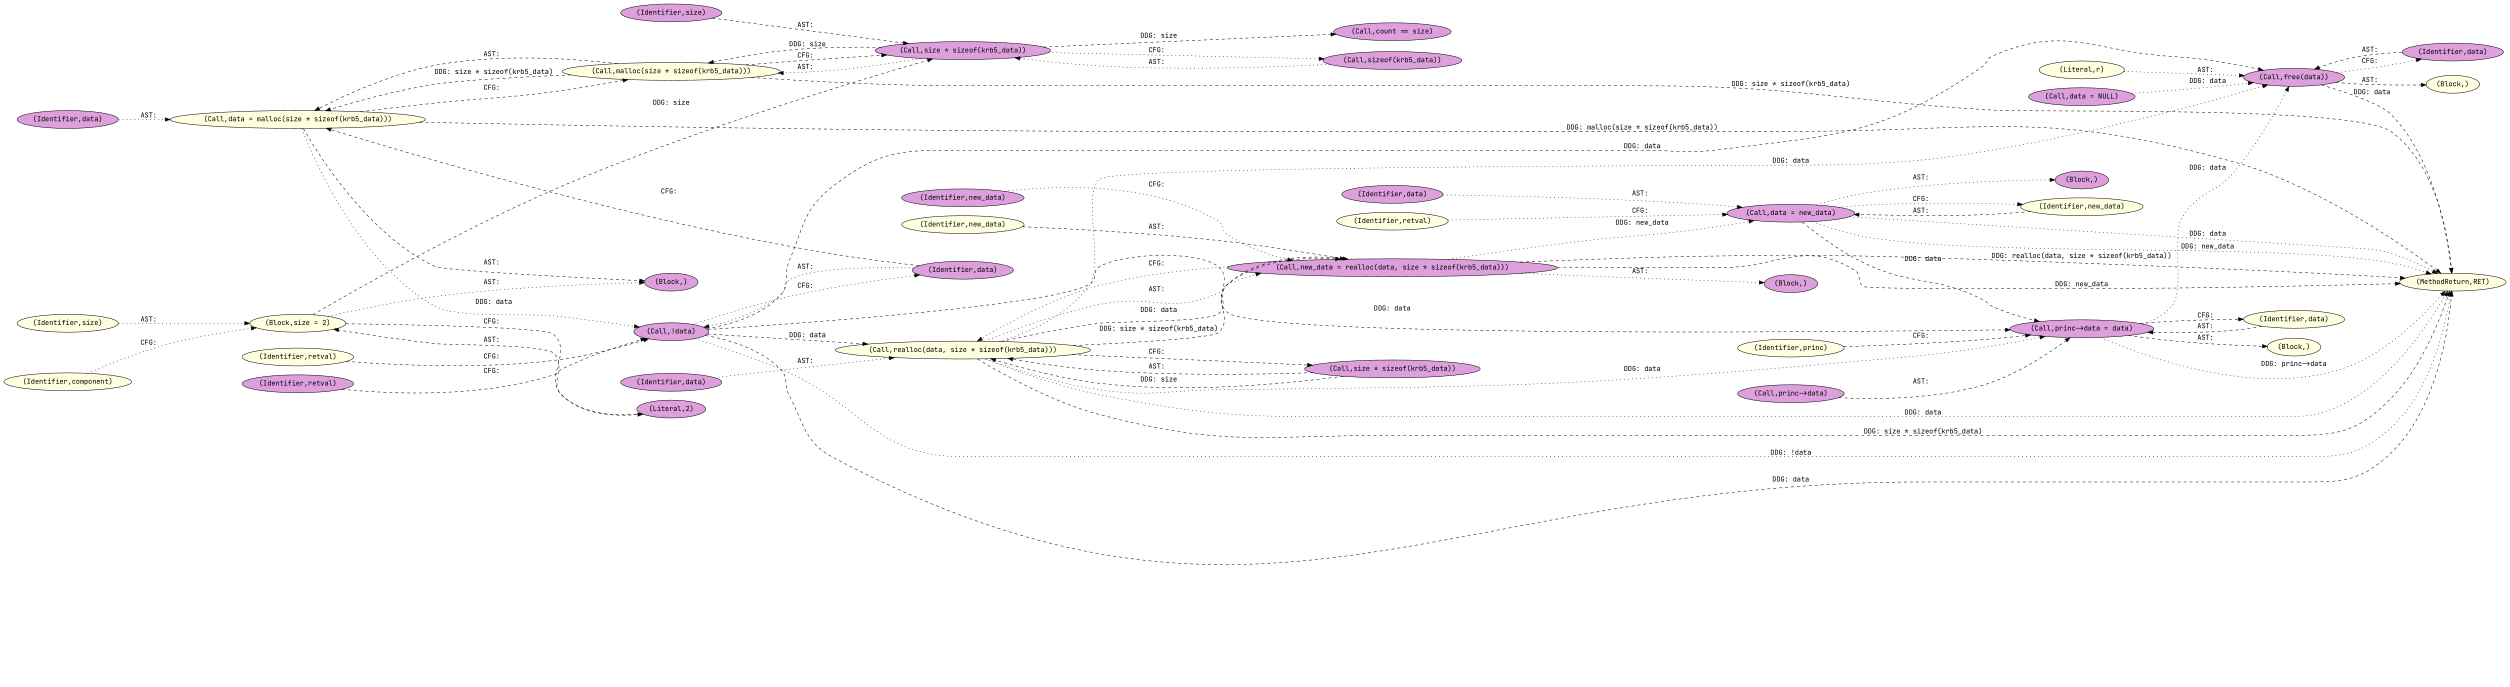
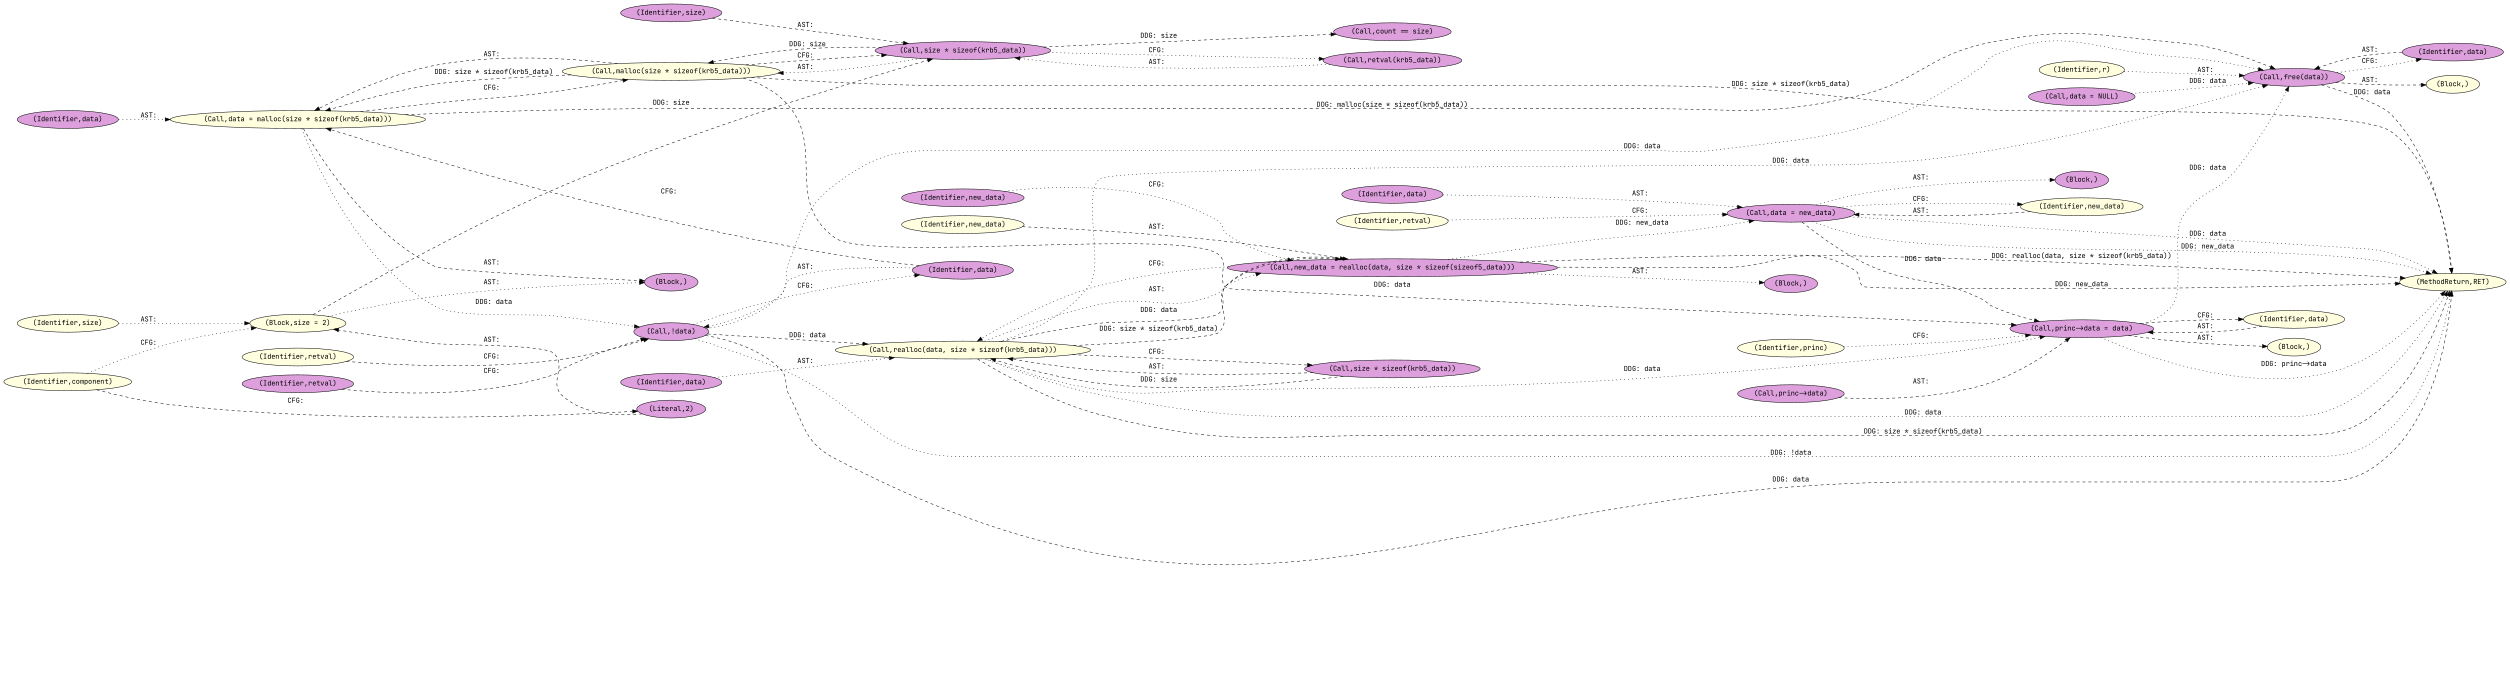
node "(Call,sizeof(krb5_data))": label "(Call,sizeof(krb5_data))" -> "(Call,retval(krb5_data))"
node "(Literal,r)": label "(Literal,r)" -> "(Identifier,r)"
edge "(Call,data = malloc(size * sizeof(krb5_data)))" -> "(MethodReturn,RET)": now "(Call,data = malloc(size * sizeof(krb5_data)))" -> "(Call,free(data))"
edge "(Call,!data)" -> "(Call,free(data))": style dashed -> dotted
node "(Call,new_data = realloc(data, size * sizeof(krb5_data)))": label "(Call,new_data = realloc(data, size * sizeof(krb5_data)))" -> "(Call,new_data = realloc(data, size * sizeof(sizeof5_data)))"
edge "(Call,!data)" -> "(Call,princ->data = data)": now "(Call,malloc(size * sizeof(krb5_data)))" -> "(Call,princ->data = data)"
edge "(Block,size = 2)" -> "(Literal,2)": now "(Identifier,component)" -> "(Literal,2)"
edge "(Identifier,princ)" -> "(Call,princ->data = data)": style dashed -> dotted
